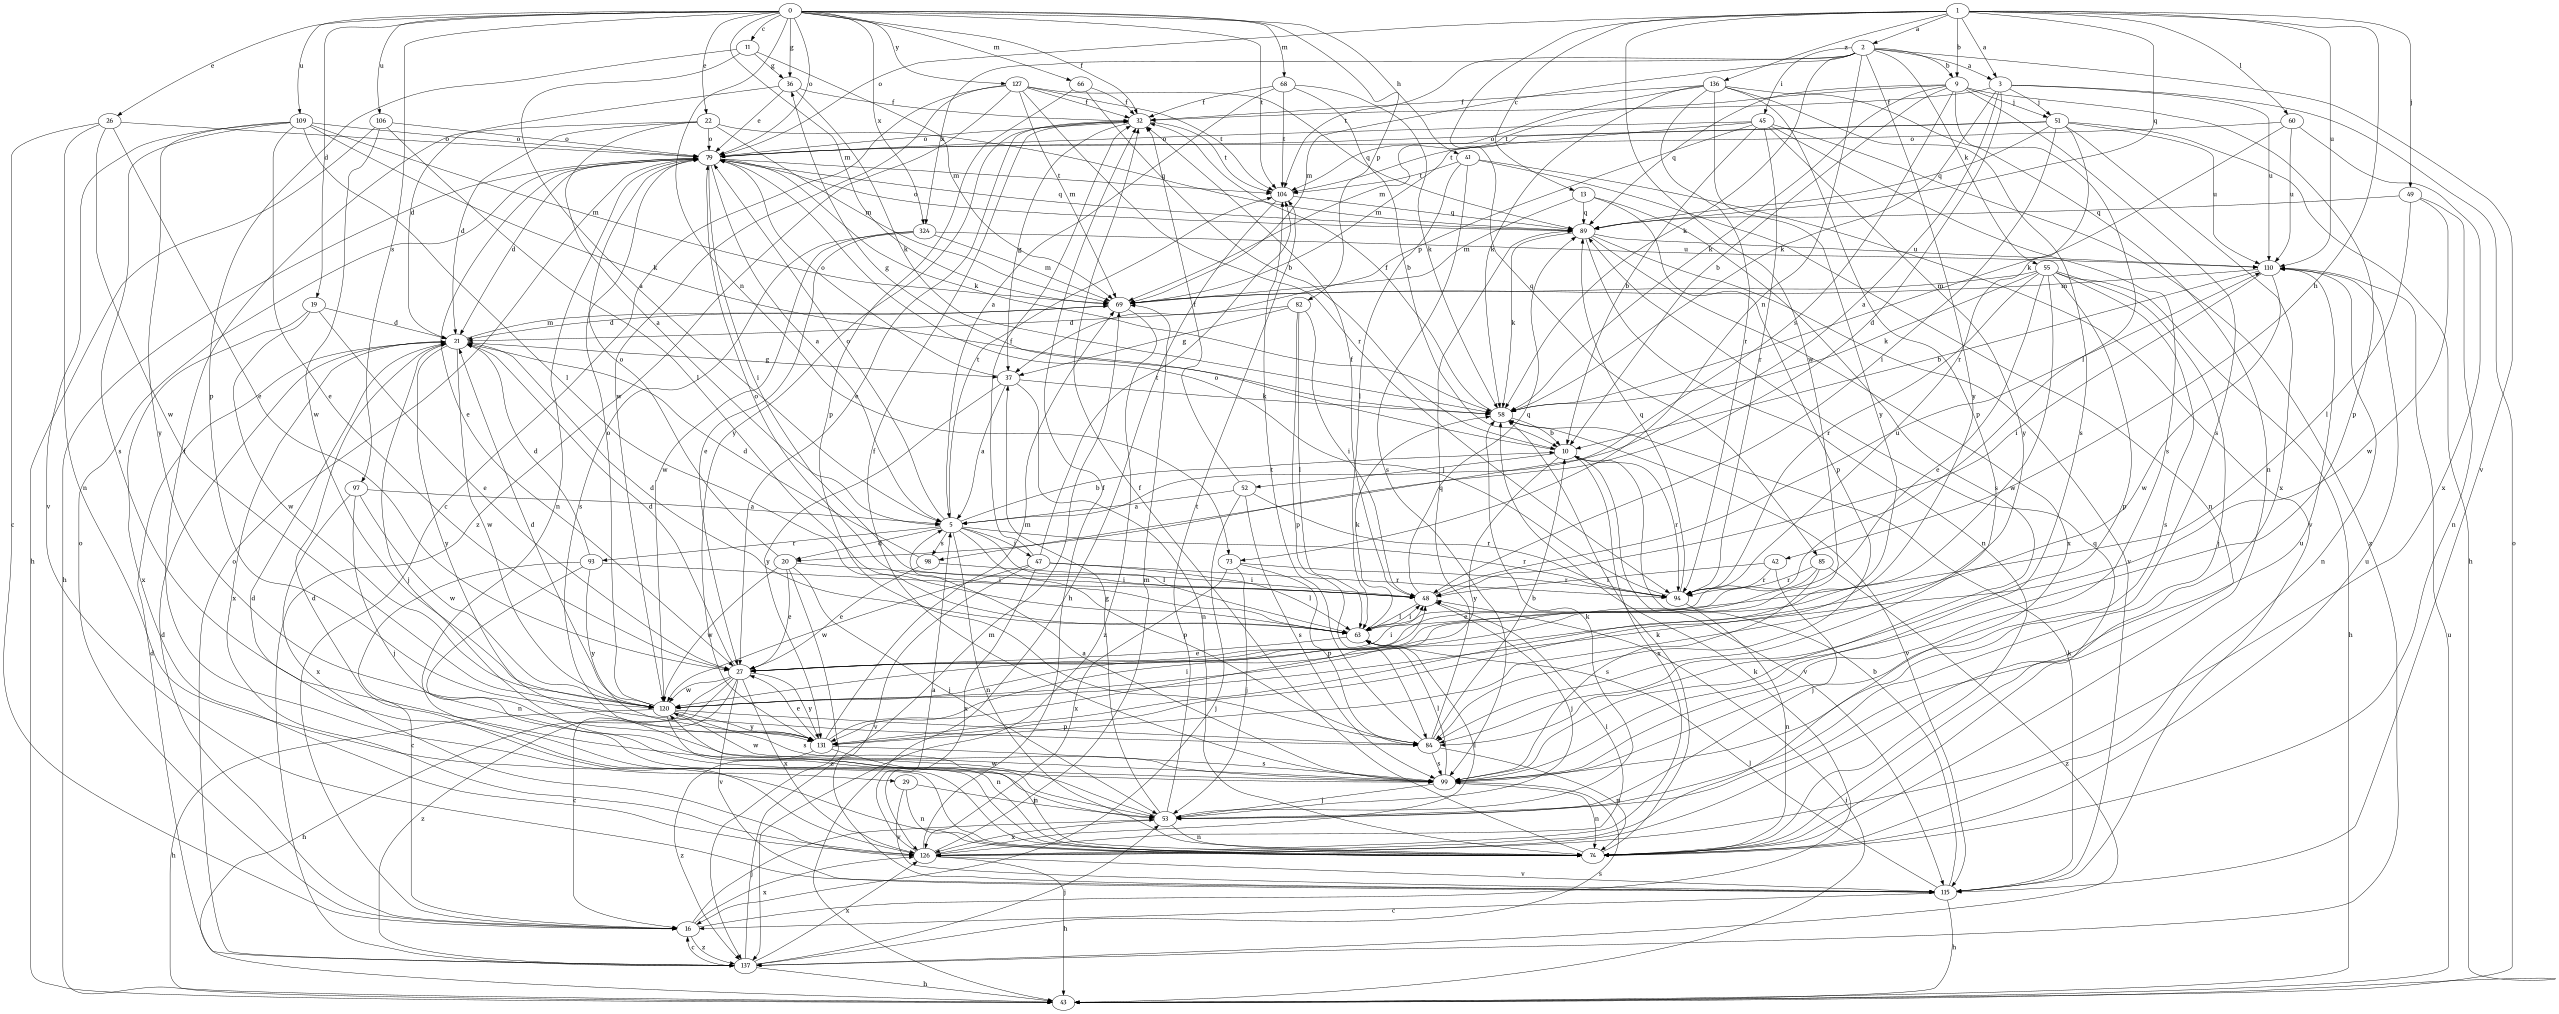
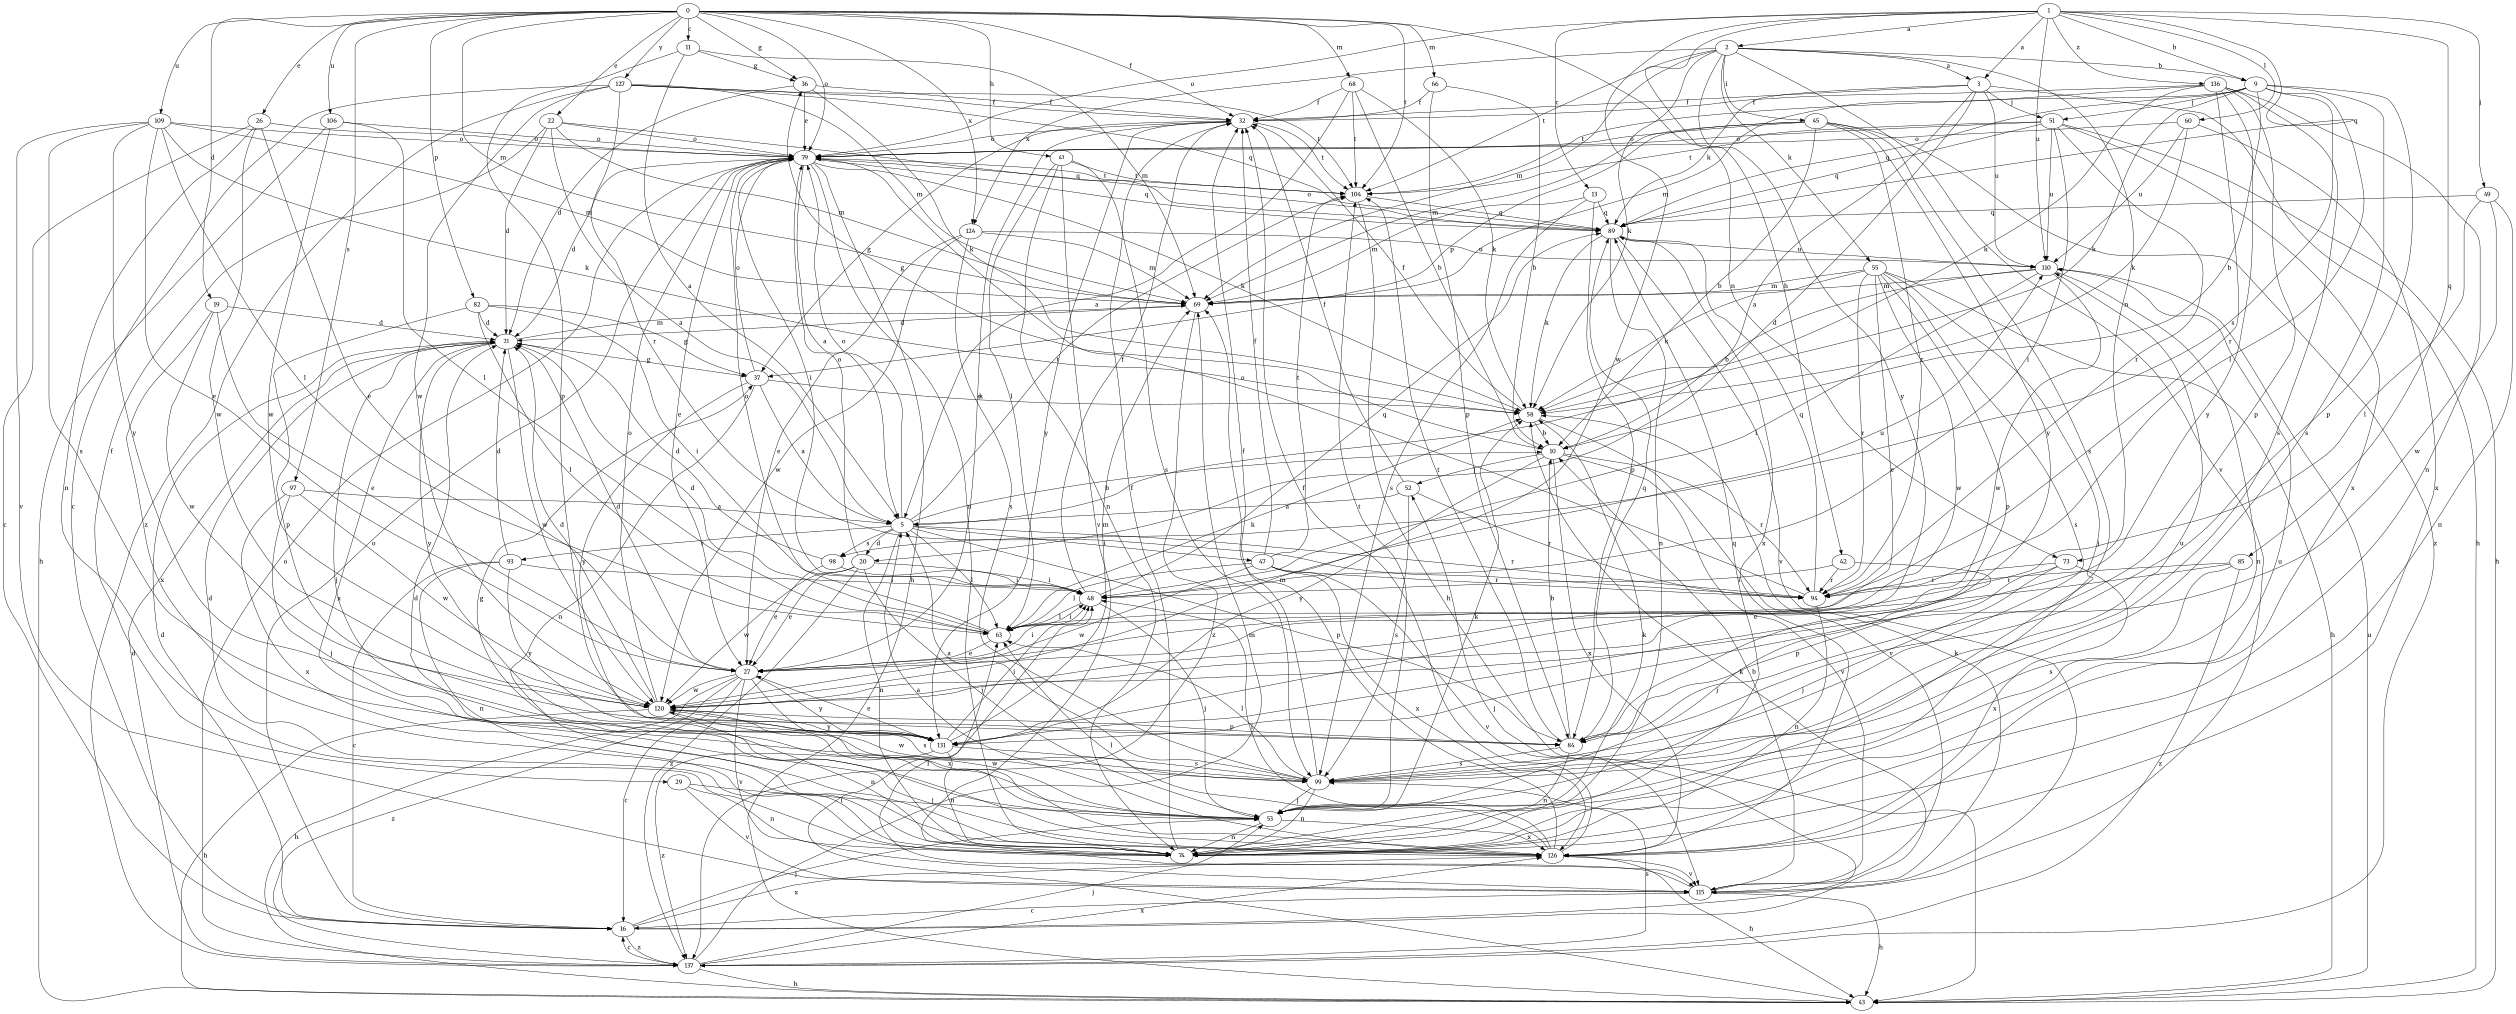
node "324": label "324" -> "124"
edge "3" -> "58": now "3" -> "89"
edge "3" -> "43": label "o" -> "h"
edge "52" -> "16": reversed
